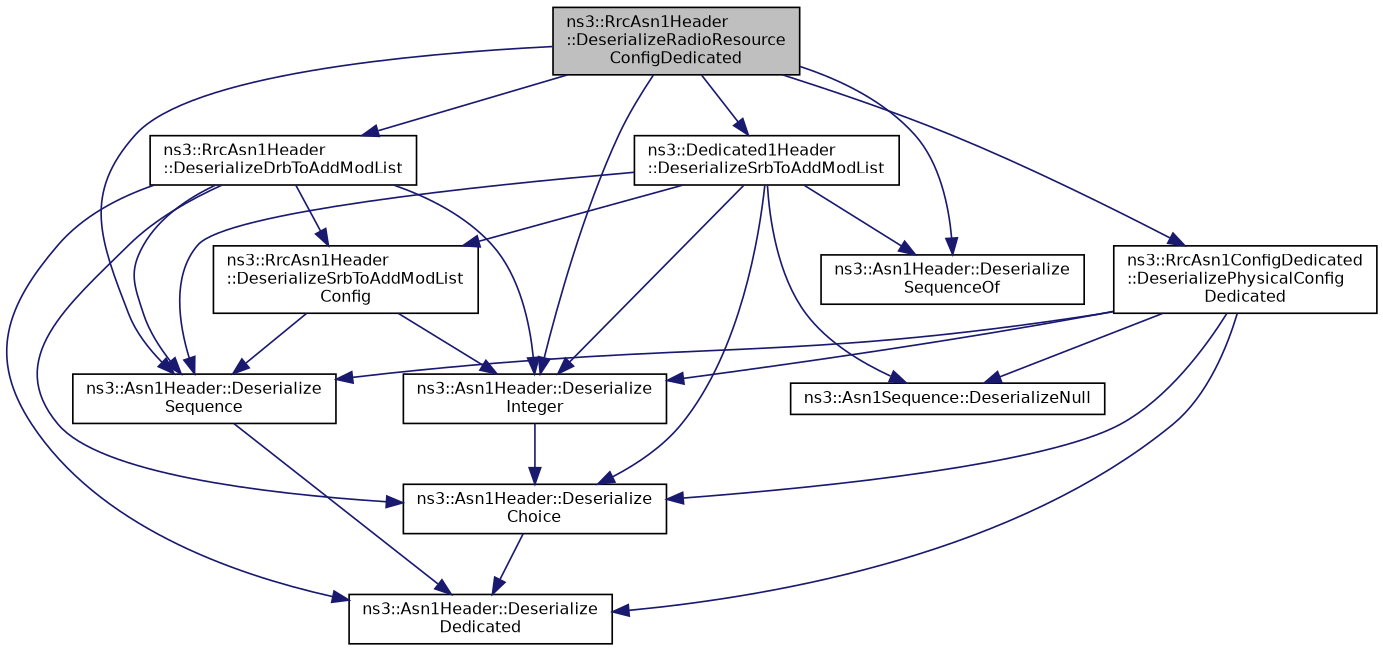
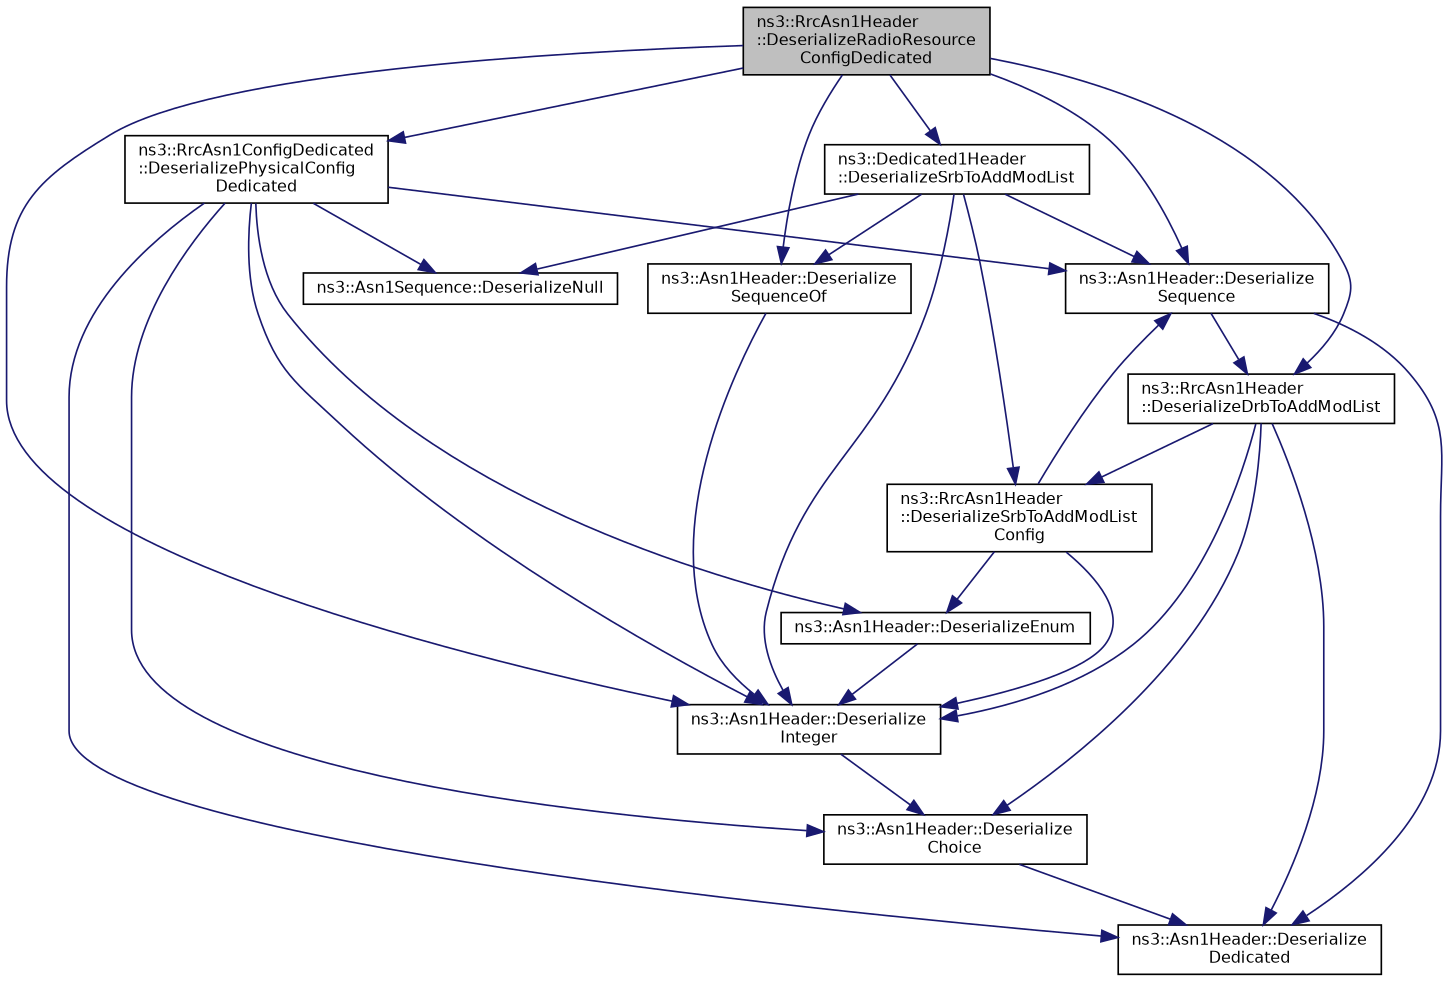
edge "ns3::RrcAsn1Header ::DeserializeDrbToAddModList" -> "ns3::Asn1Header::Deserialize Sequence": reversed
edge "ns3::Dedicated1Header ::DeserializeSrbToAddModList" -> "ns3::Asn1Header::Deserialize Choice": removed
edge "ns3::Asn1Header::Deserialize SequenceOf" -> "ns3::Asn1Header::Deserialize Integer": added
node "ns3::Asn1Header::DeserializeEnum": added
